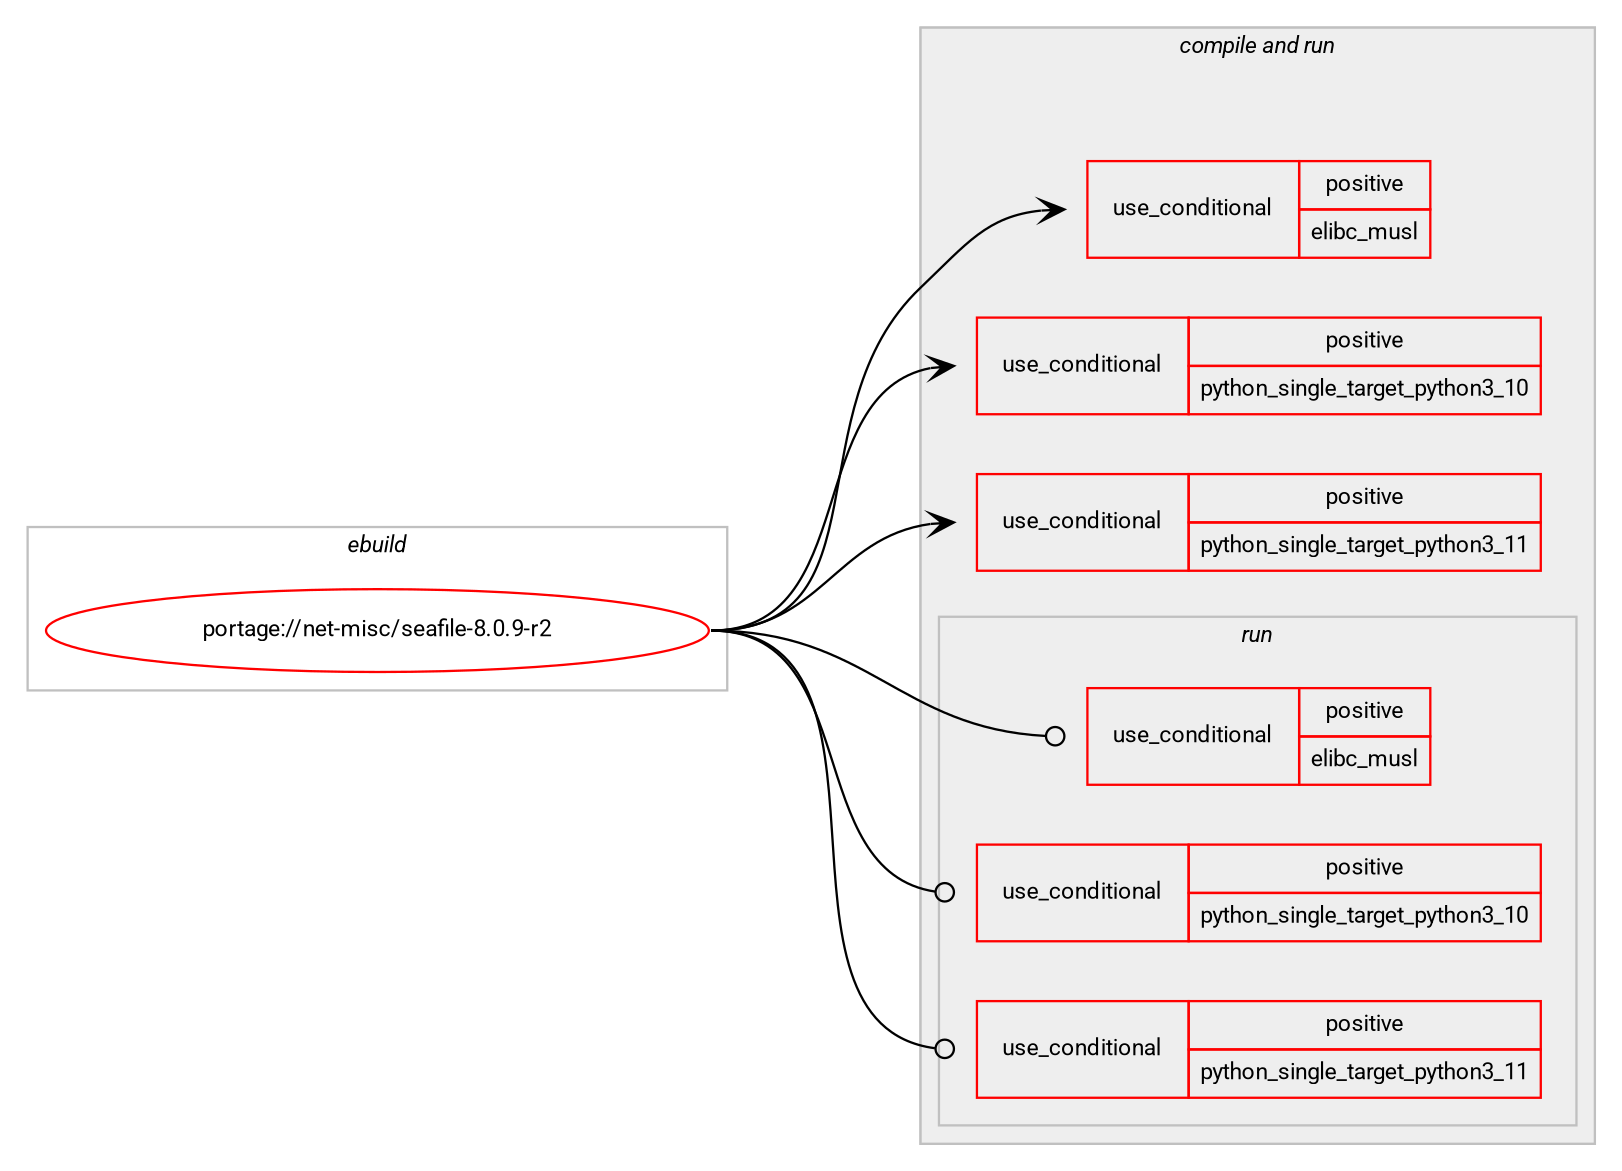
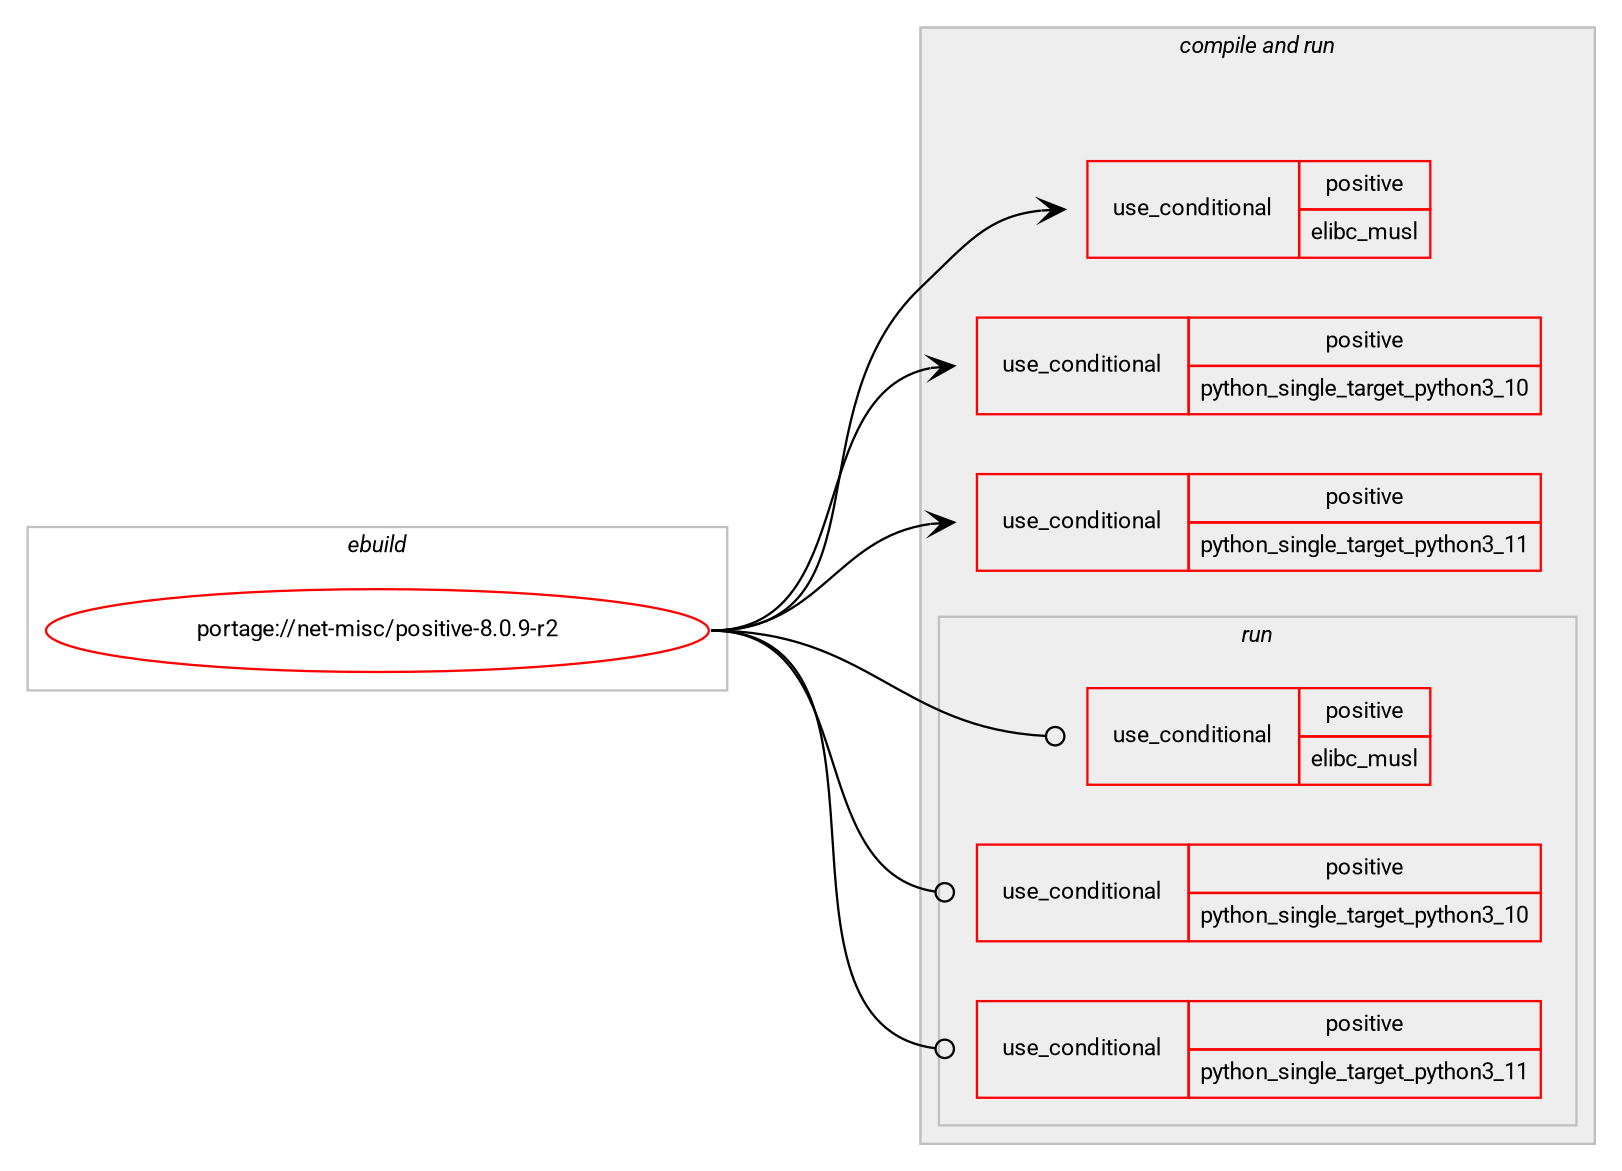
node "portage://net-misc/seafile-8.0.9-r2": label "portage://net-misc/seafile-8.0.9-r2" -> "portage://net-misc/positive-8.0.9-r2"
